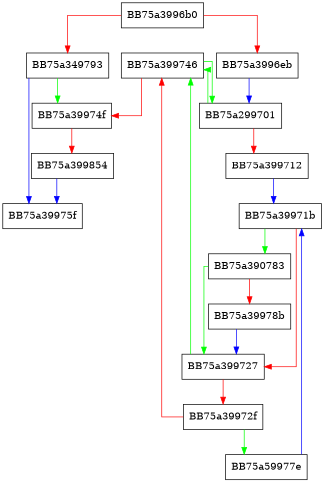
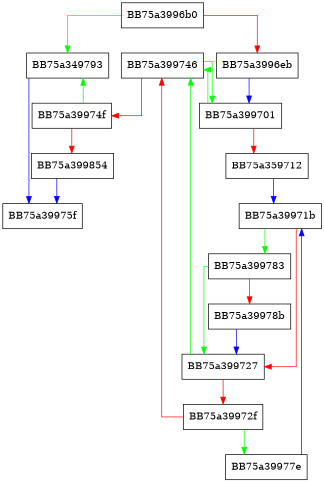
edge "BB75a3996b0" -> "BB75a349793": color red -> green
edge "BB75a349793" -> "BB75a39974f": reversed
node "BB75a299701": label "BB75a299701" -> "BB75a399701"
node "BB75a399712": label "BB75a399712" -> "BB75a359712"
node "BB75a390783": label "BB75a390783" -> "BB75a399783"
node "BB75a59977e": label "BB75a59977e" -> "BB75a39977e"
